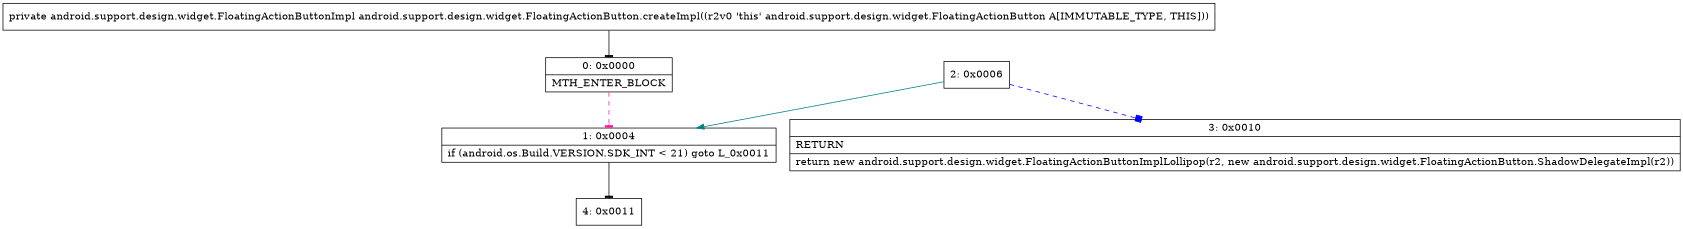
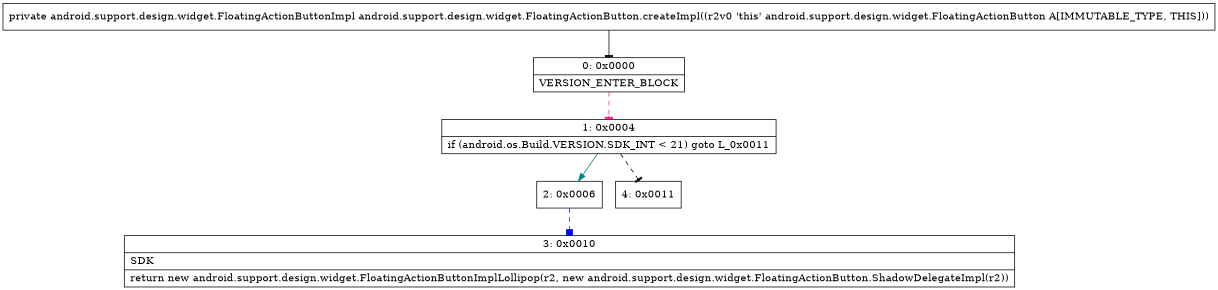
node "0: 0x0000": text "MTH_ENTER_BLOCK" -> "VERSION_ENTER_BLOCK"
edge "2: 0x0006" -> "1: 0x0004": reversed
node "3: 0x0010": text "RETURN" -> "SDK"
edge "1: 0x0004" -> "4: 0x0011": style solid -> dashed
